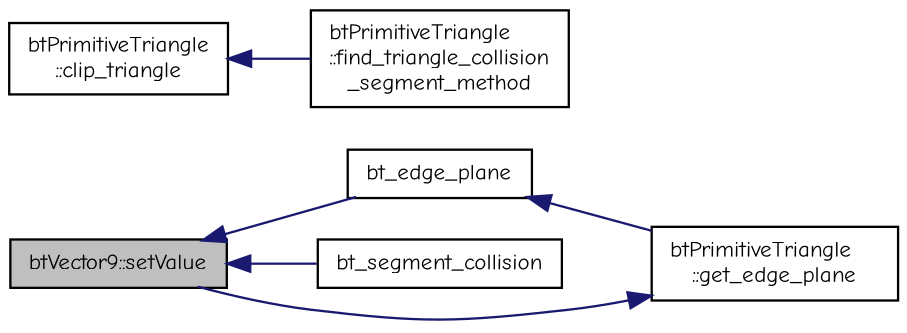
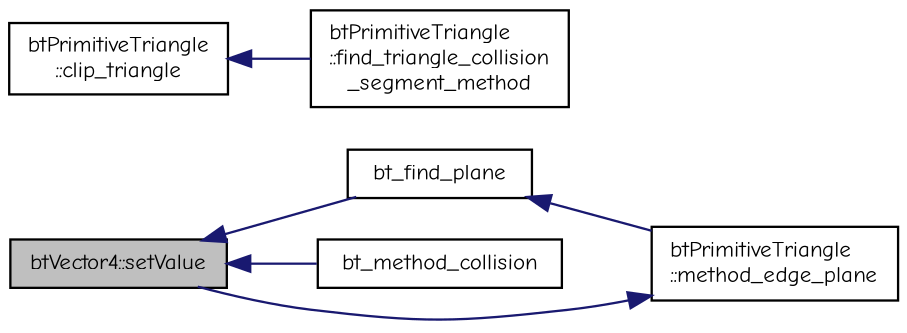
node "bt_edge_plane": label "bt_edge_plane" -> "bt_find_plane"
node "btVector9::setValue": label "btVector9::setValue" -> "btVector4::setValue"
node "bt_segment_collision": label "bt_segment_collision" -> "bt_method_collision"
node "btPrimitiveTriangle ::get_edge_plane": label "btPrimitiveTriangle ::get_edge_plane" -> "btPrimitiveTriangle ::method_edge_plane"
